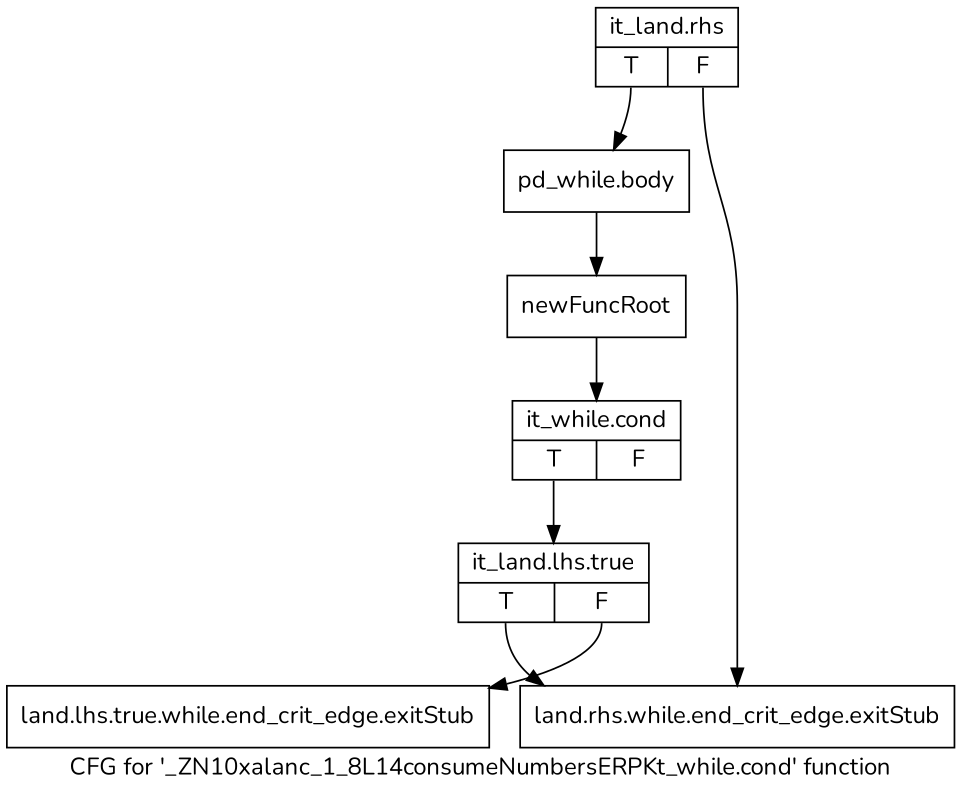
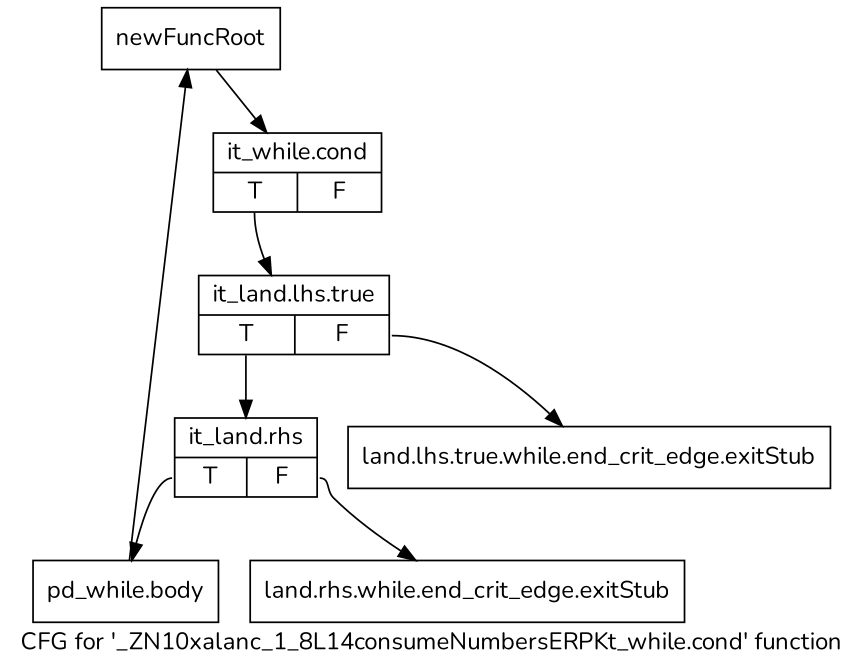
edge "it_land.lhs.true" -> "land.rhs.while.end_crit_edge.exitStub": now "it_land.lhs.true" -> "it_land.rhs"
